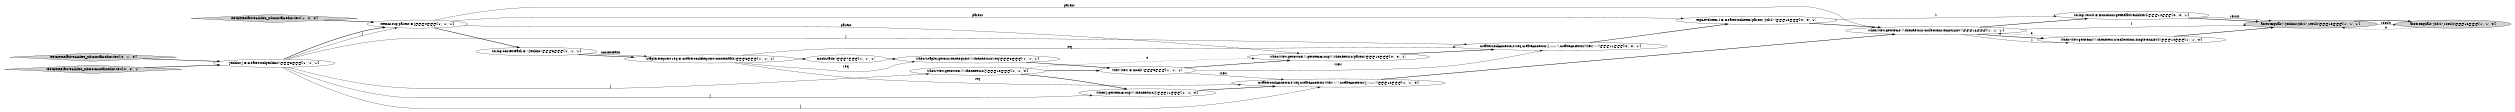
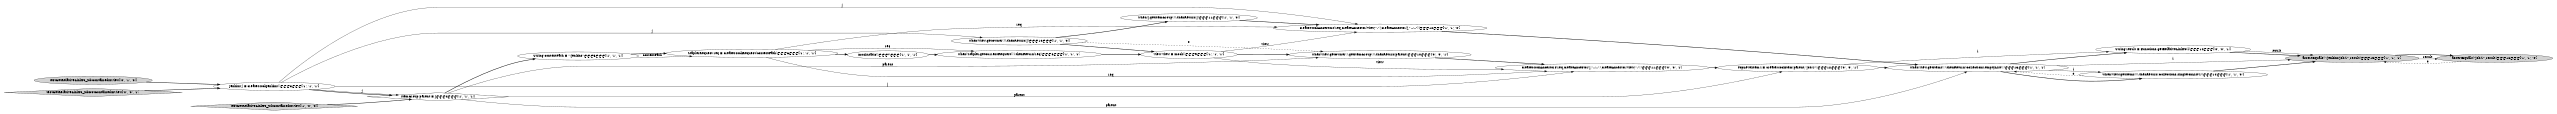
node "ItemGroup parent = j@@@4@@@['1', '1', '1']": shape ellipse -> diamond
node "testGetRelativeLinkTo_JobContainedInView['0', '1', '0']": shape diamond -> ellipse
edge "Jenkins j = createMockJenkins()@@@3@@@['1', '1', '1']" -> "when(j.getItemGroup()).thenReturn(j)@@@11@@@['1', '1', '0']": removed, label "j"
